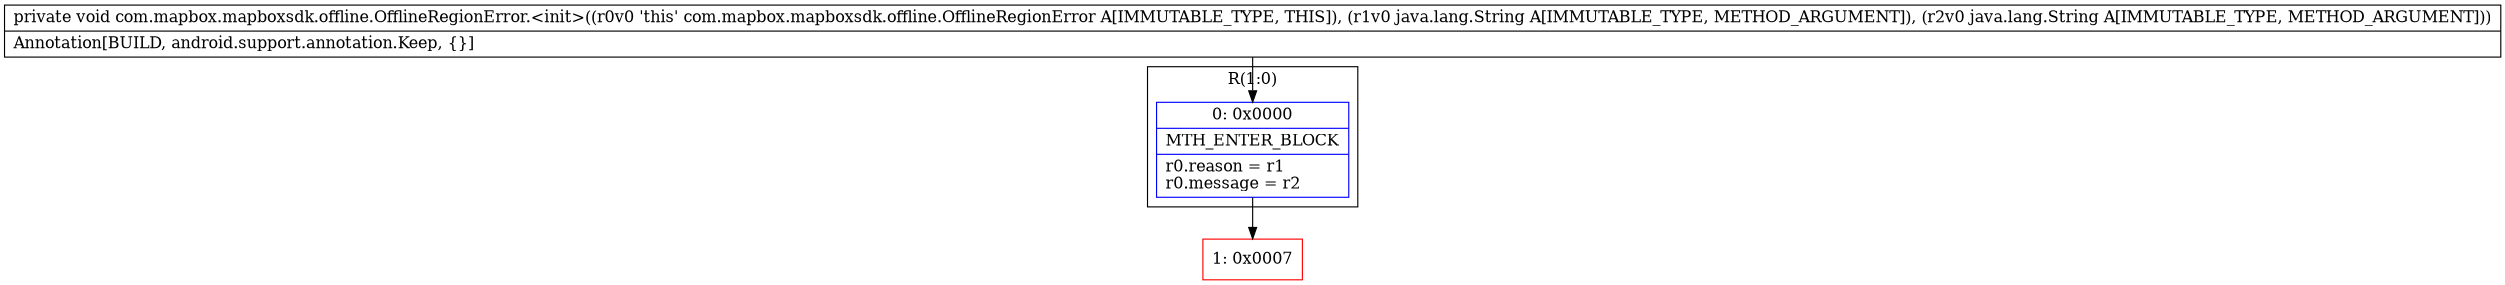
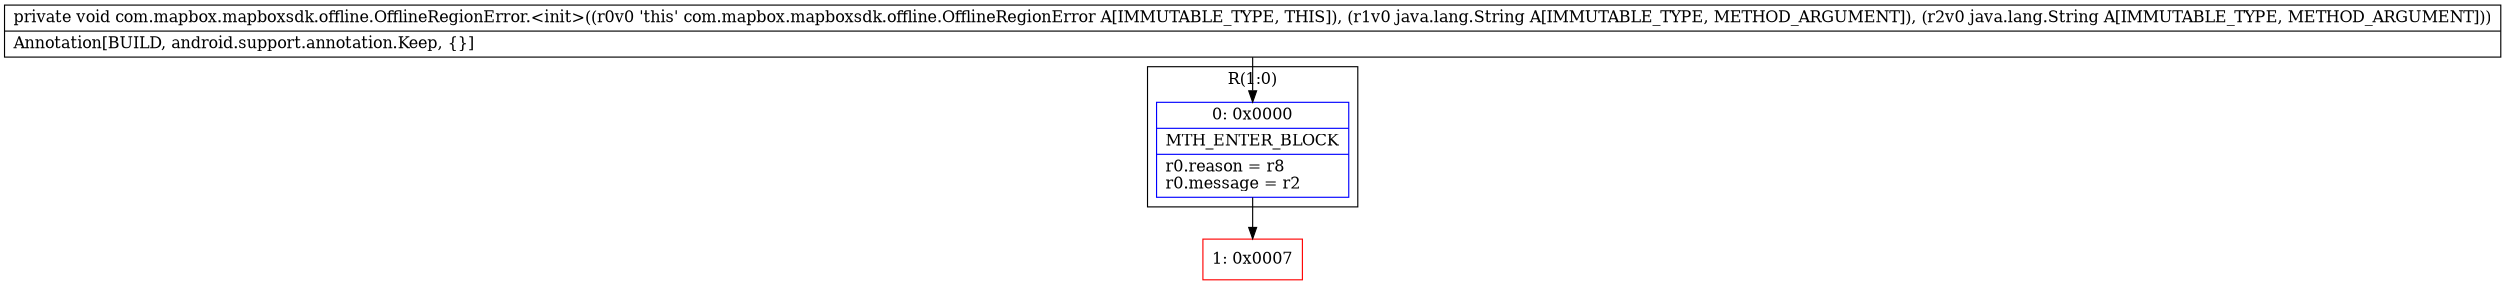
node "0: 0x0000": text "r0.reason = r1" -> "r0.reason = r8"
